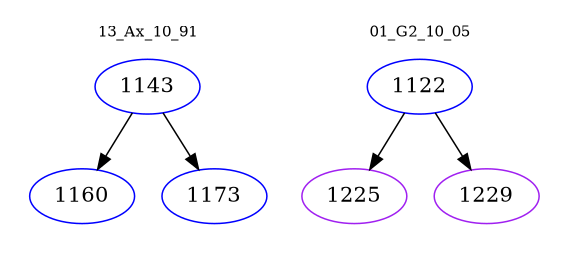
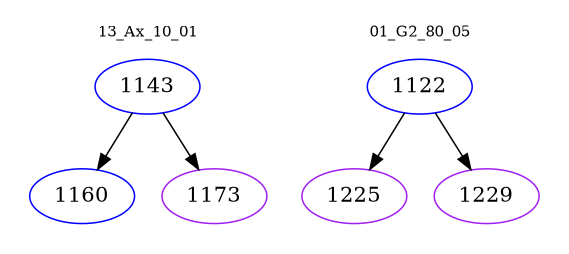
cluster "13_Ax_10_91": label "13_Ax_10_91" -> "13_Ax_10_01"
cluster "01_G2_10_05": label "01_G2_10_05" -> "01_G2_80_05"
node "1173": color blue -> purple
